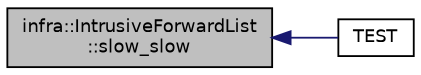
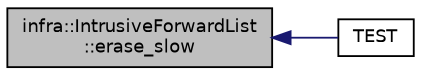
node "infra::IntrusiveForwardList ::slow_slow": label "infra::IntrusiveForwardList ::slow_slow" -> "infra::IntrusiveForwardList ::erase_slow"
